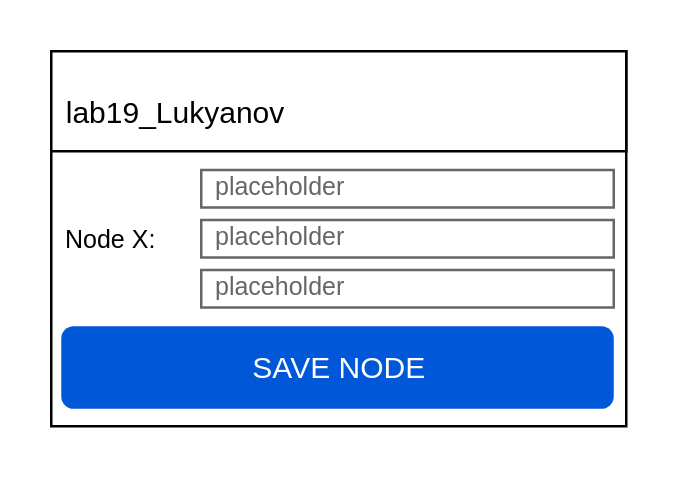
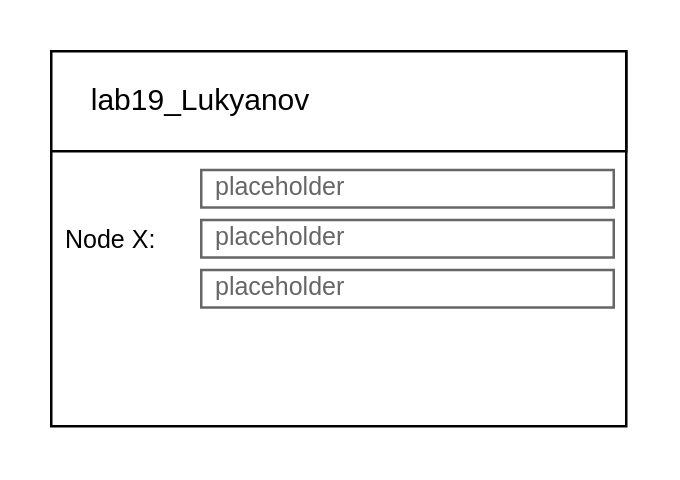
node "lab19_Lukyanov": moved (176, 114) -> (201, 101)
node "SAVE NODE": removed
